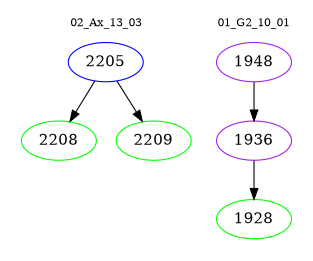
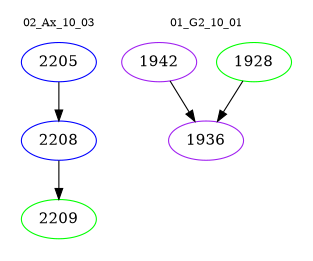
cluster "02_Ax_13_03": label "02_Ax_13_03" -> "02_Ax_10_03"
node "1948": label "1948" -> "1942"
edge "2205" -> "2209": now "2208" -> "2209"
node "2208": color green -> blue
edge "1936" -> "1928": reversed
